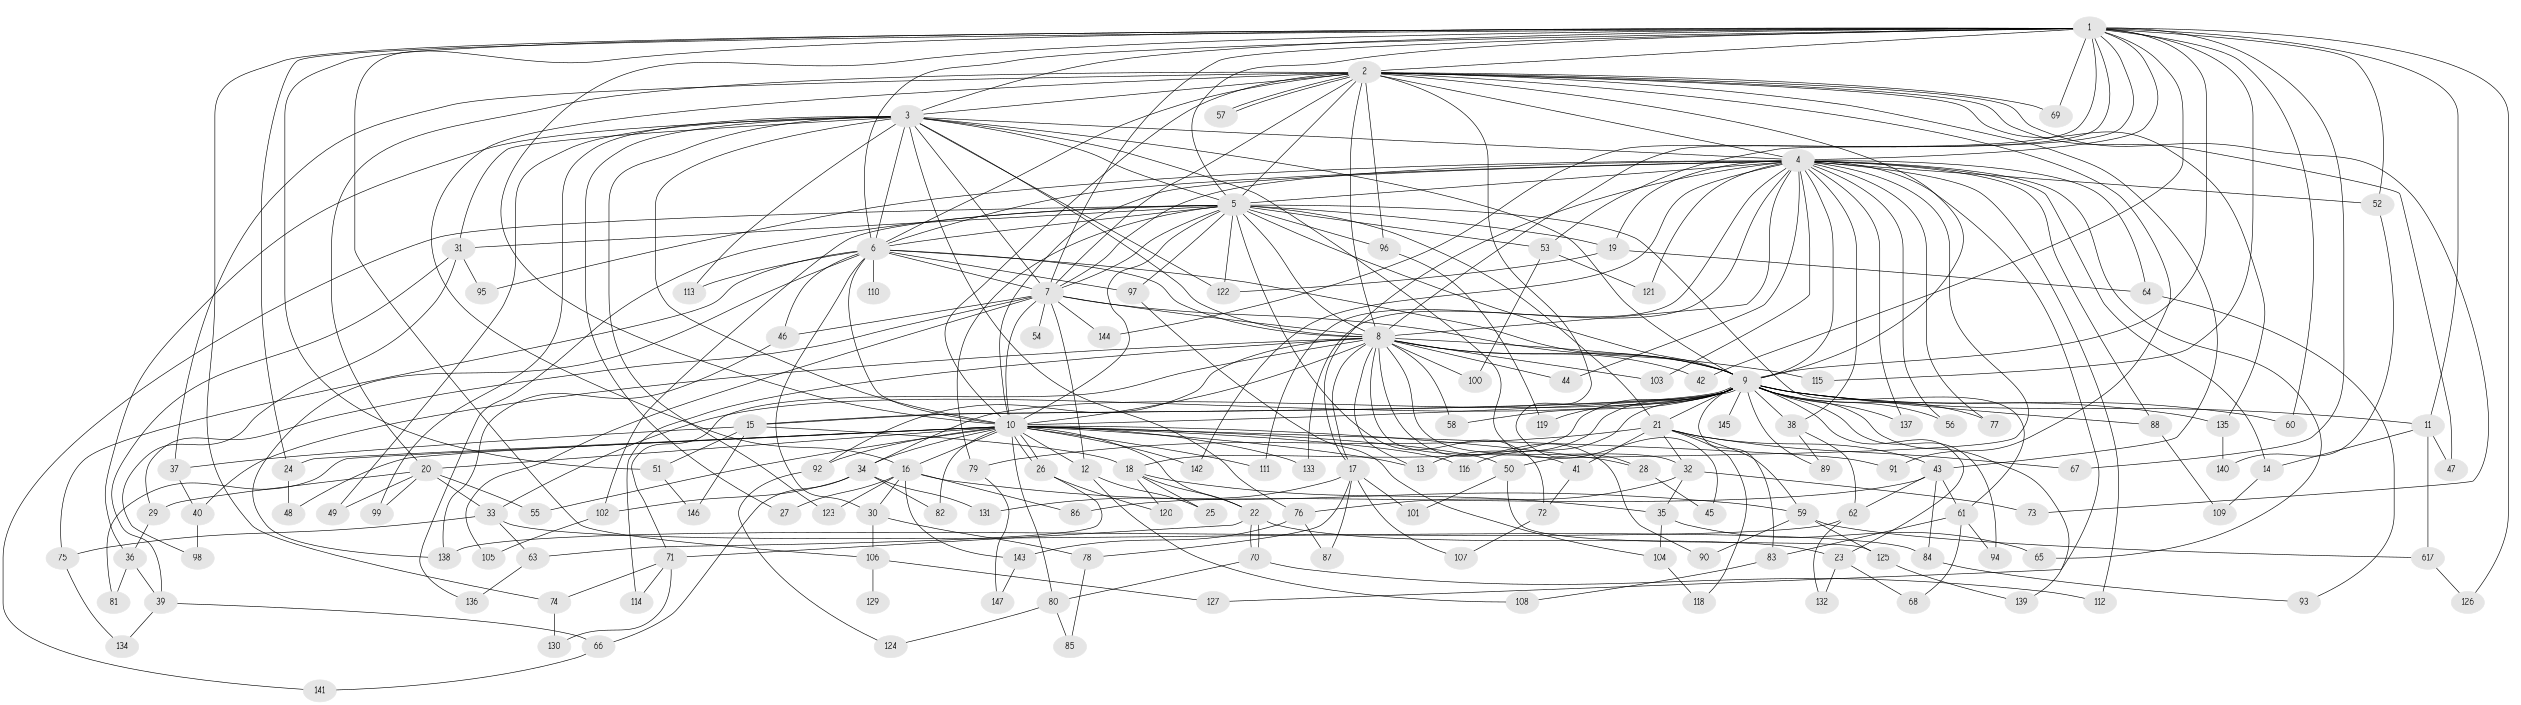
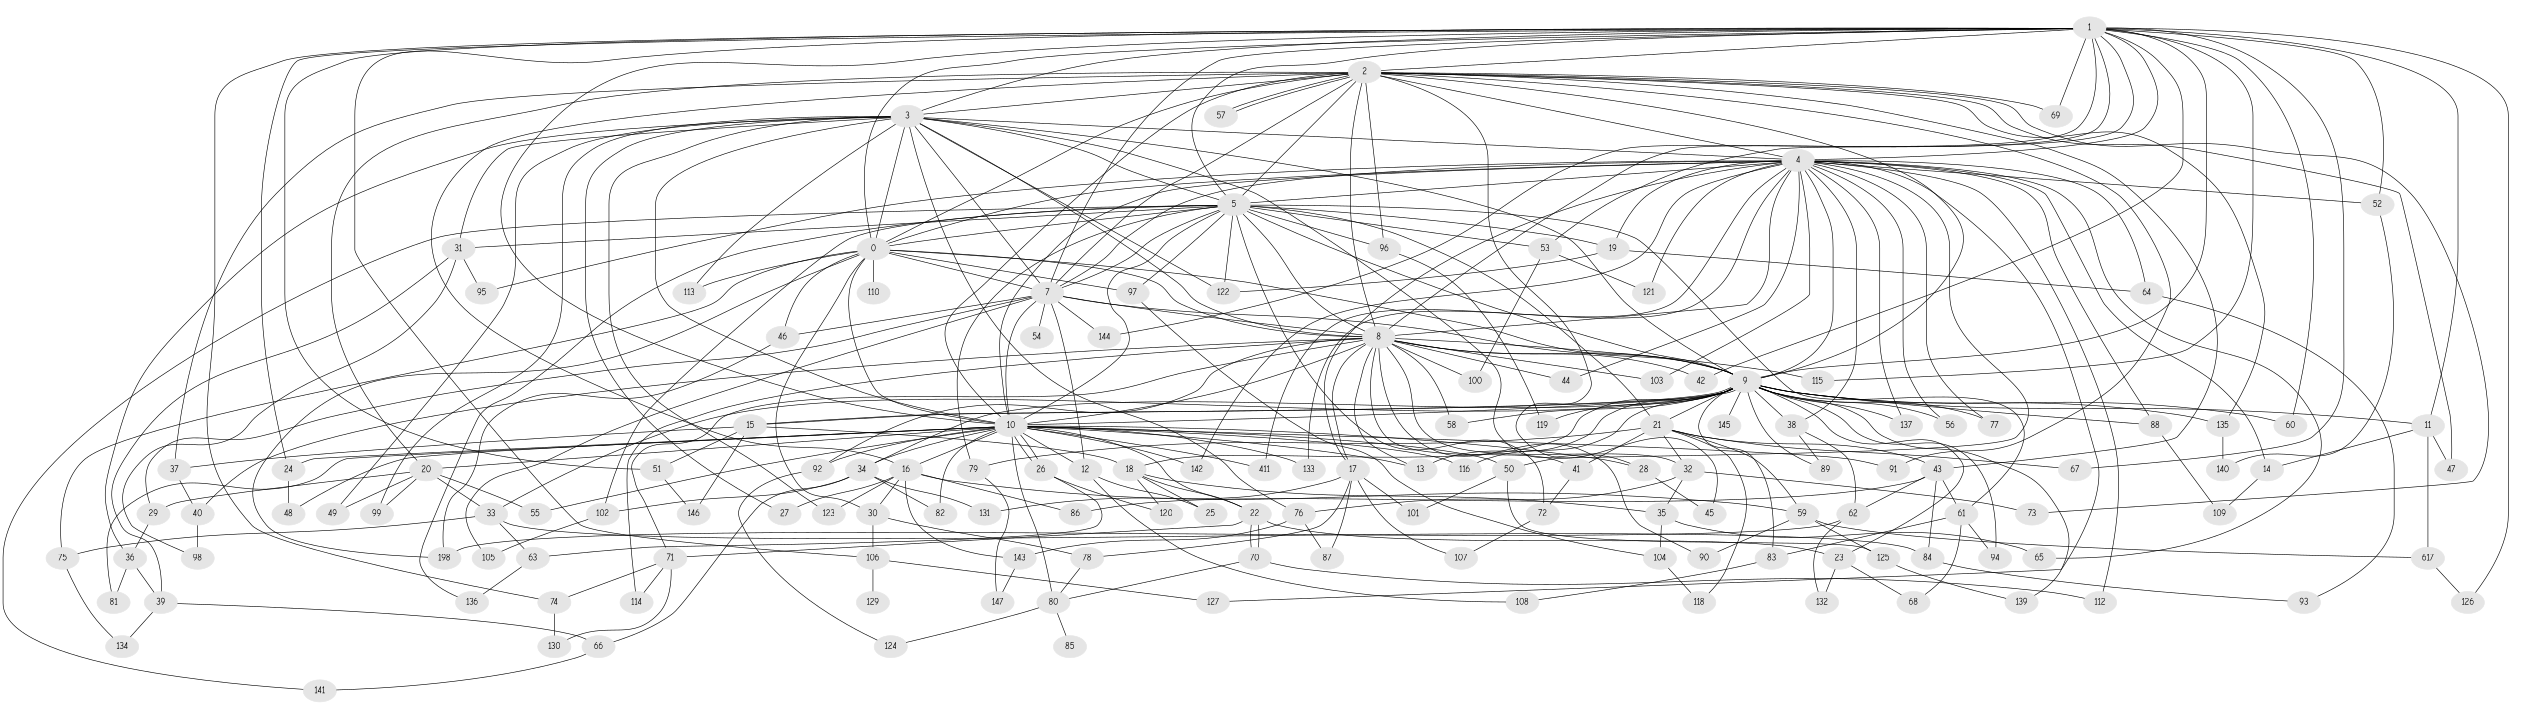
node "6": label "6" -> "0"
node "111": label "111" -> "411"
node "138": label "138" -> "198"
edge "78" -- "85": now "78" -- "80"
